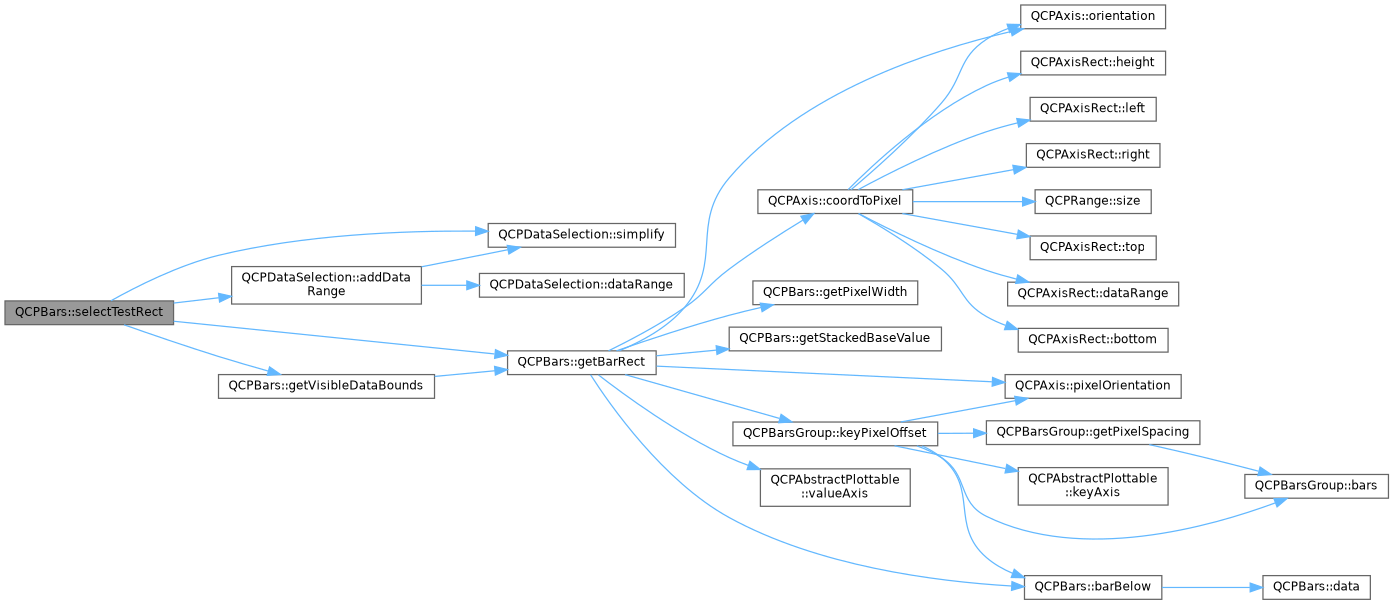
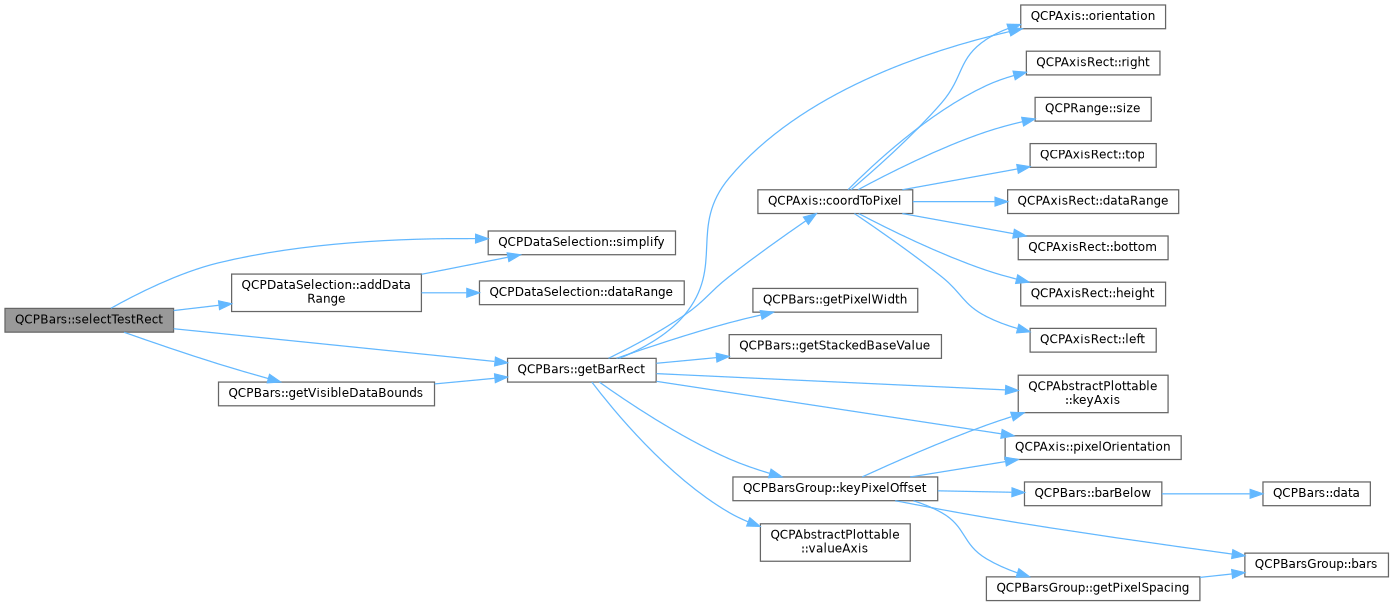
edge "QCPBars::getBarRect" -> "QCPBars::barBelow": now "QCPBars::getBarRect" -> "QCPAbstractPlottable ::keyAxis"
